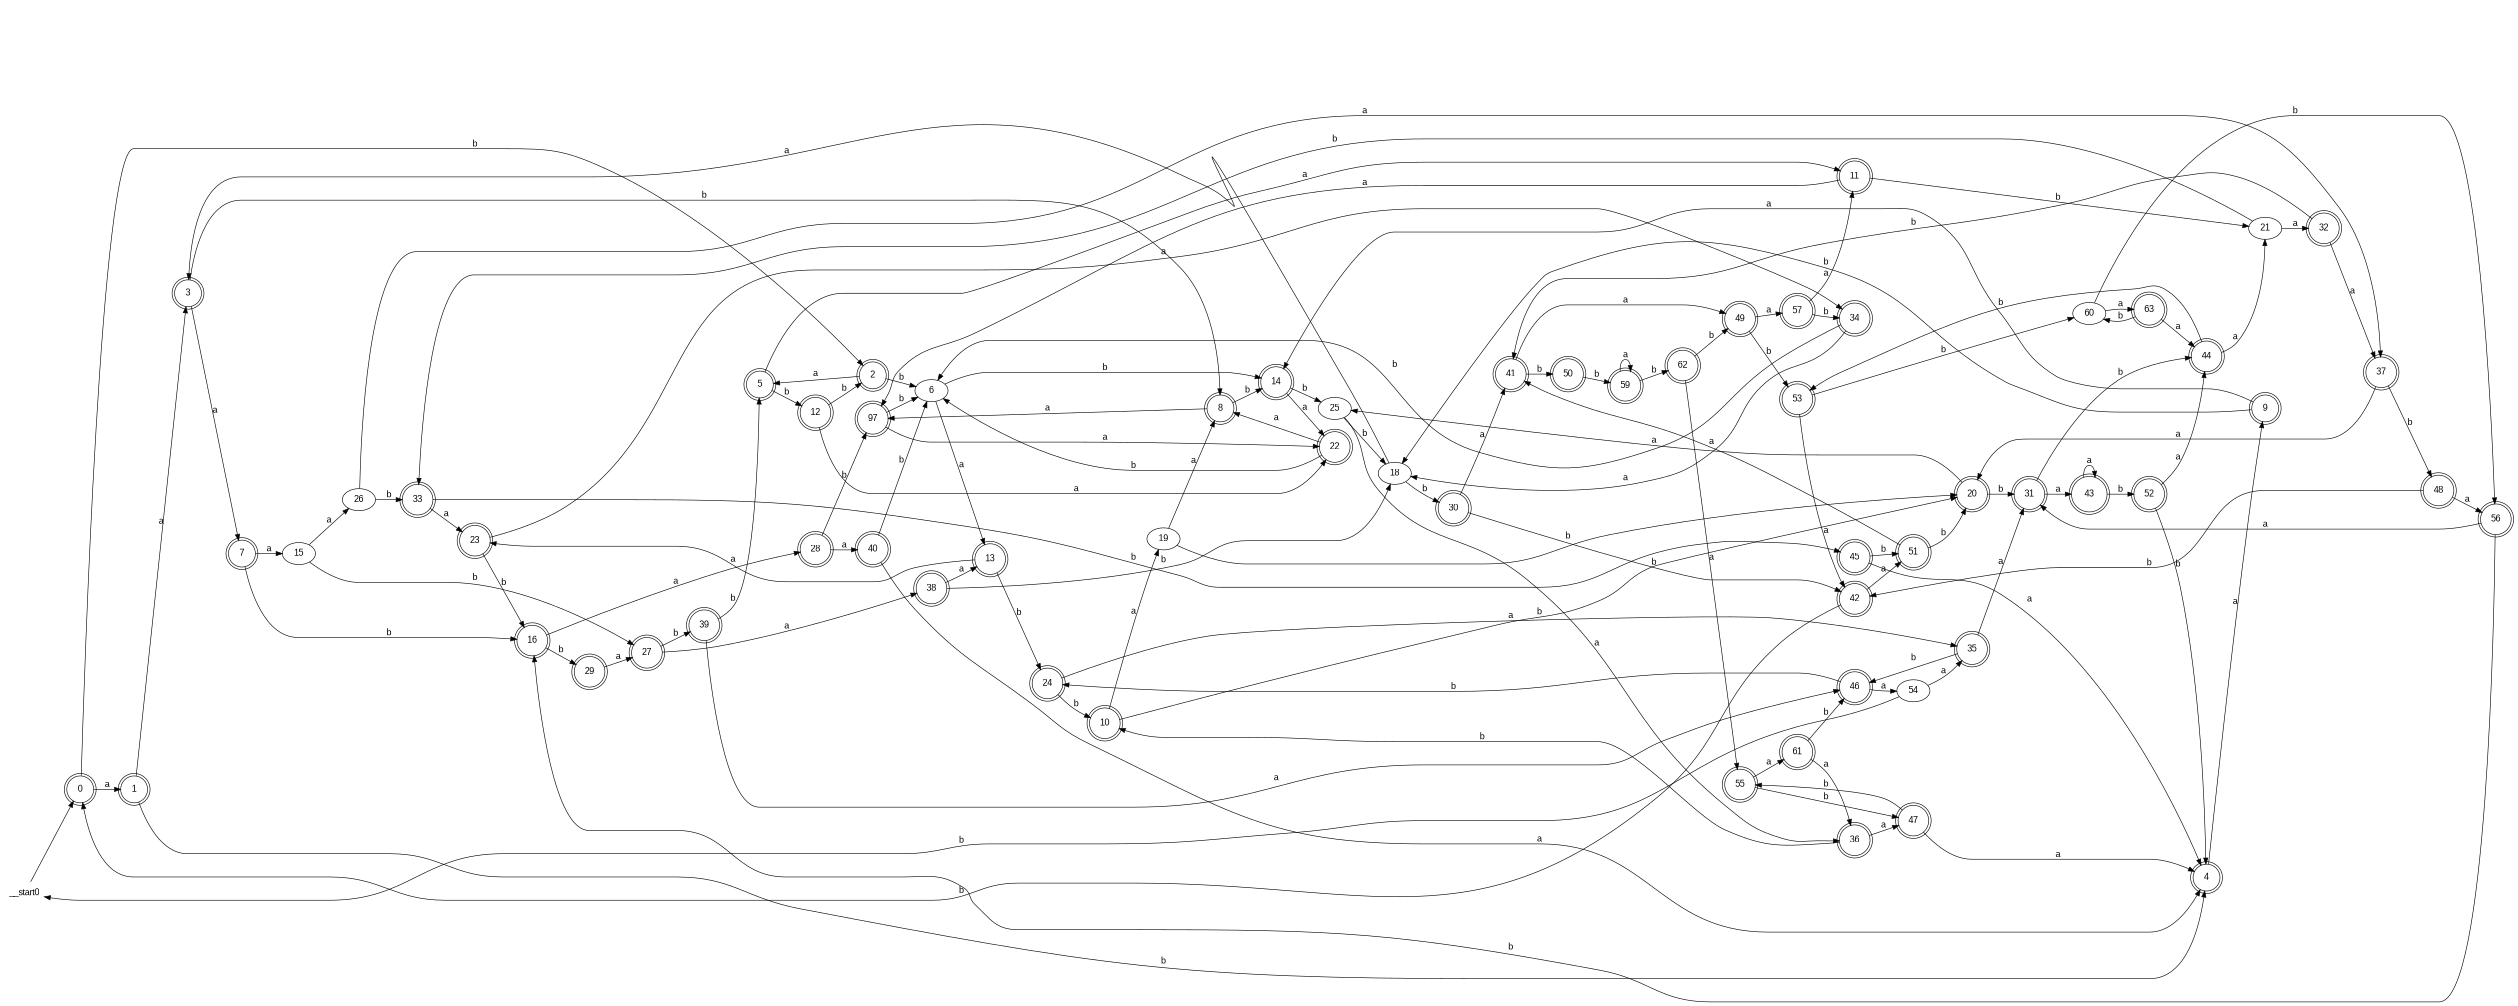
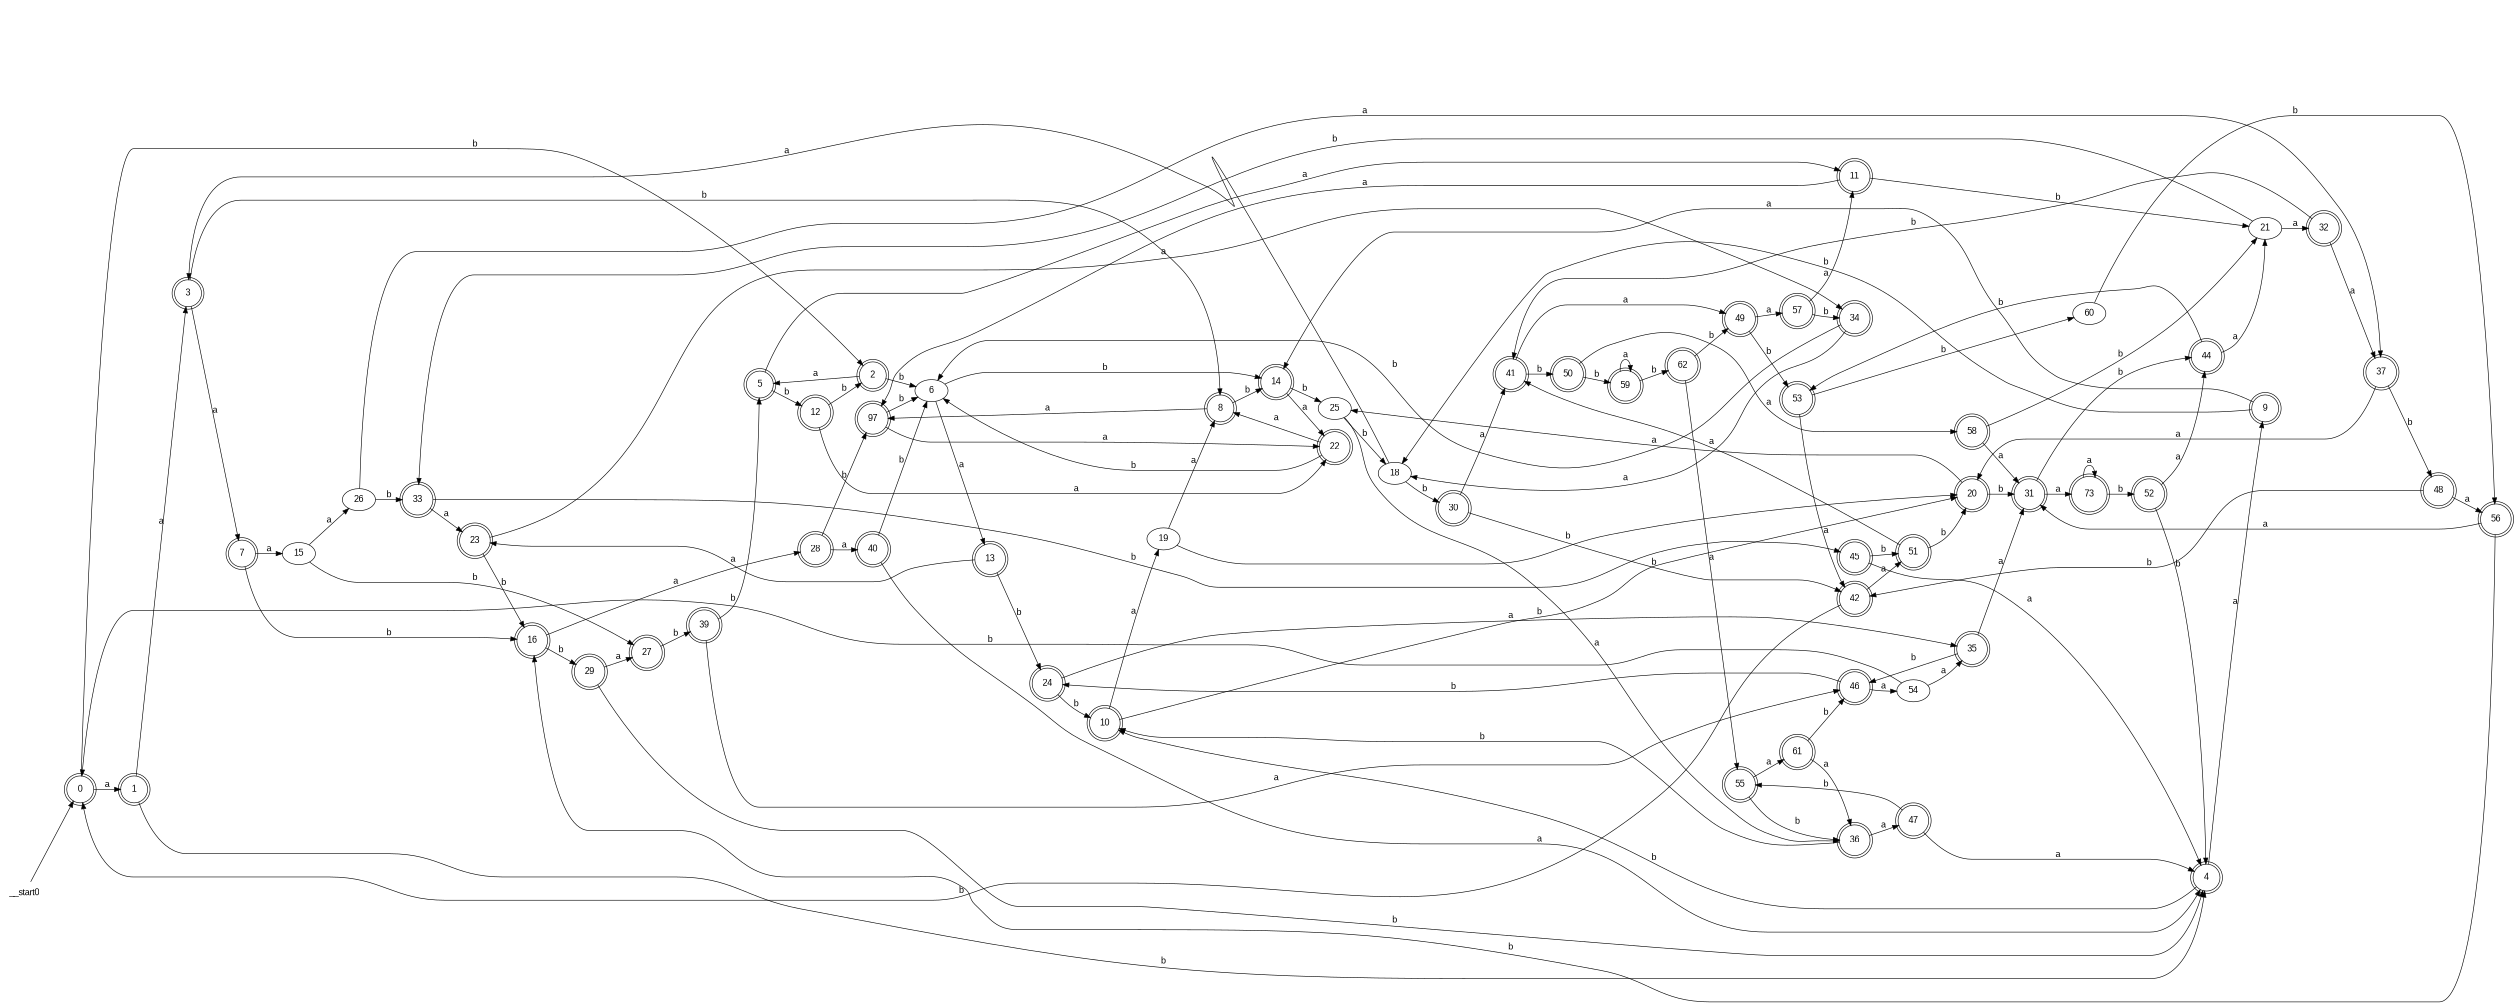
node "63": removed
node "58": added
node "43": label "43" -> "73"
node "38": removed
edge "55" -> "47": now "55" -> "36"
edge "54" -> "__start0": now "54" -> "0"
edge "4" -> "10": added, label "b"
edge "29" -> "4": added, label "b"
